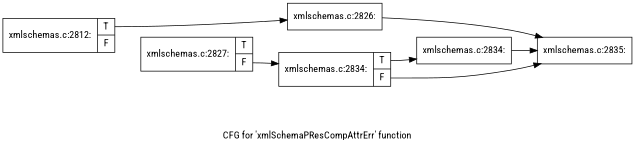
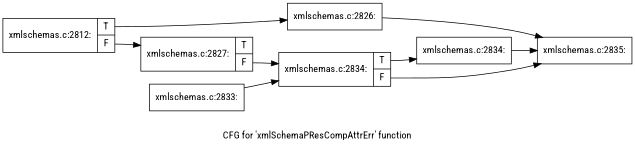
edge "xmlschemas.c:2812:" -> "xmlschemas.c:2827:": added
node "xmlschemas.c:2833:": added
